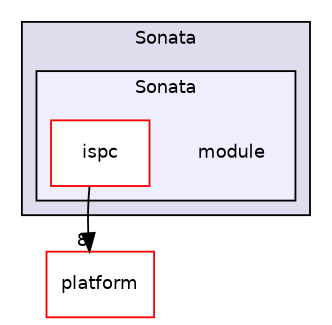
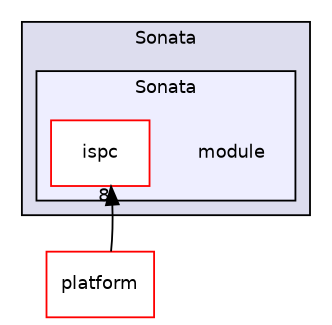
edge "ispc" -> "platform": reversed
